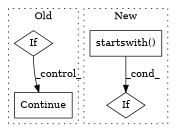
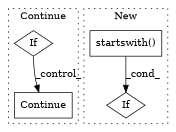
cluster "Old": label "Old" -> "Continue"
